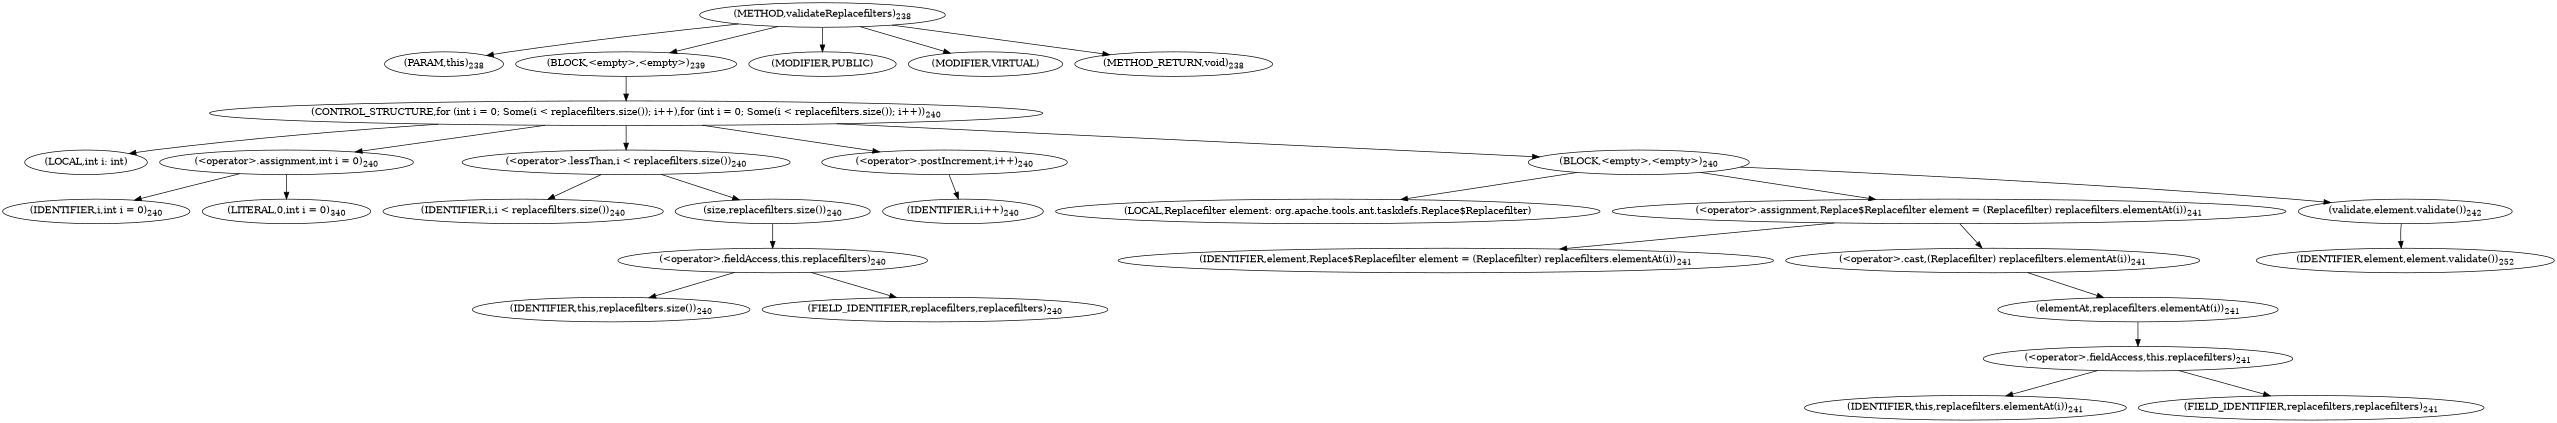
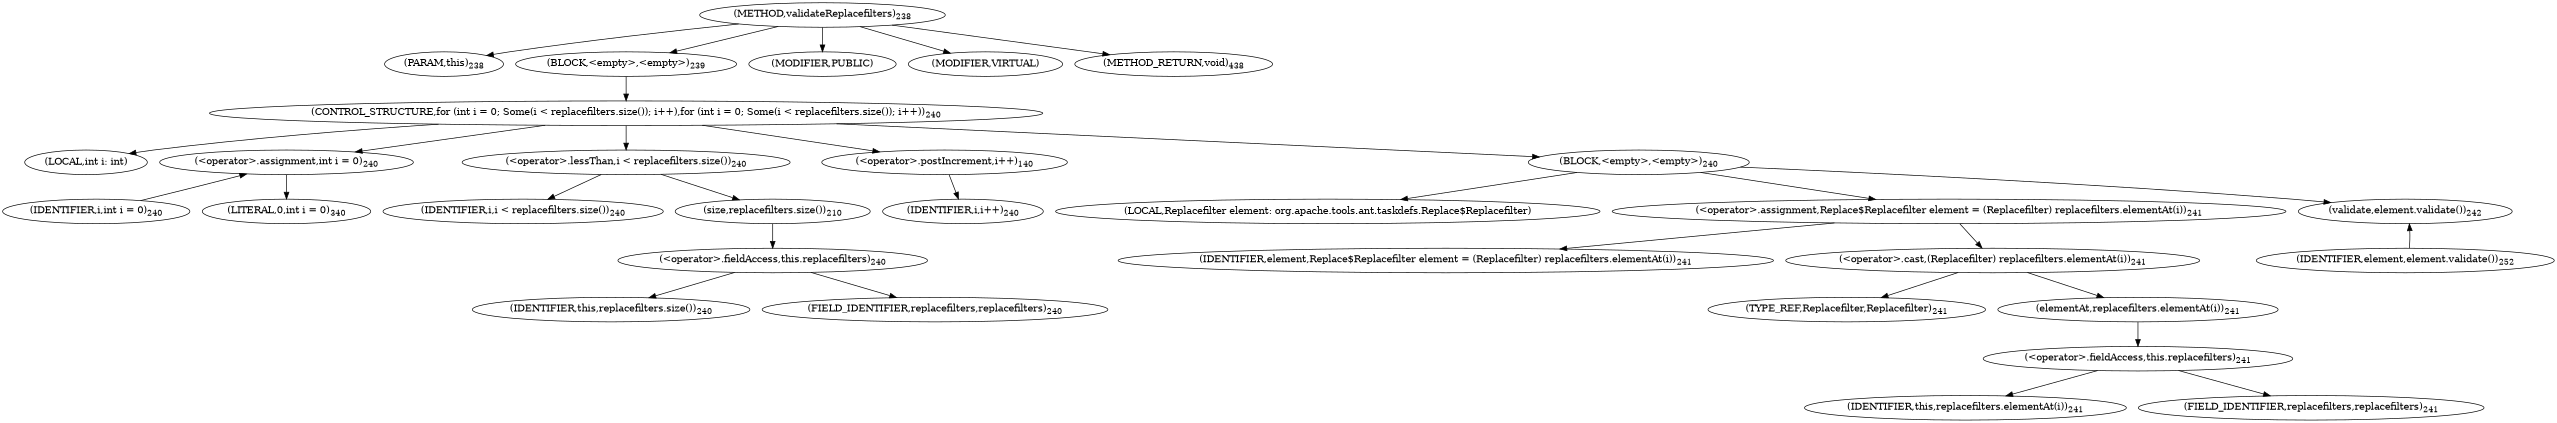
node "(METHOD_RETURN,void)": text "238" -> "438"
node "(<operator>.postIncrement,i++)": text "240" -> "140"
edge "(<operator>.assignment,int i = 0)" -> "(IDENTIFIER,i,int i = 0)": reversed
node "(size,replacefilters.size())": text "240" -> "210"
edge "(validate,element.validate())" -> "(IDENTIFIER,element,element.validate())": reversed
node "(TYPE_REF,Replacefilter,Replacefilter)": added
